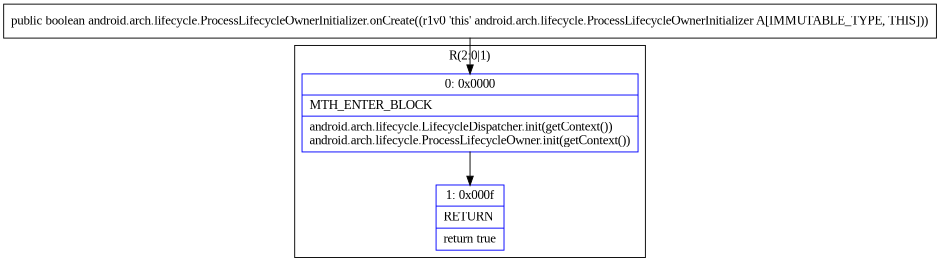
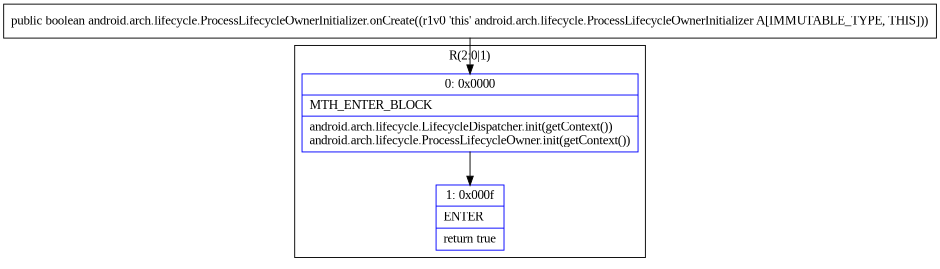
node "1: 0x000f": text "RETURN" -> "ENTER"
